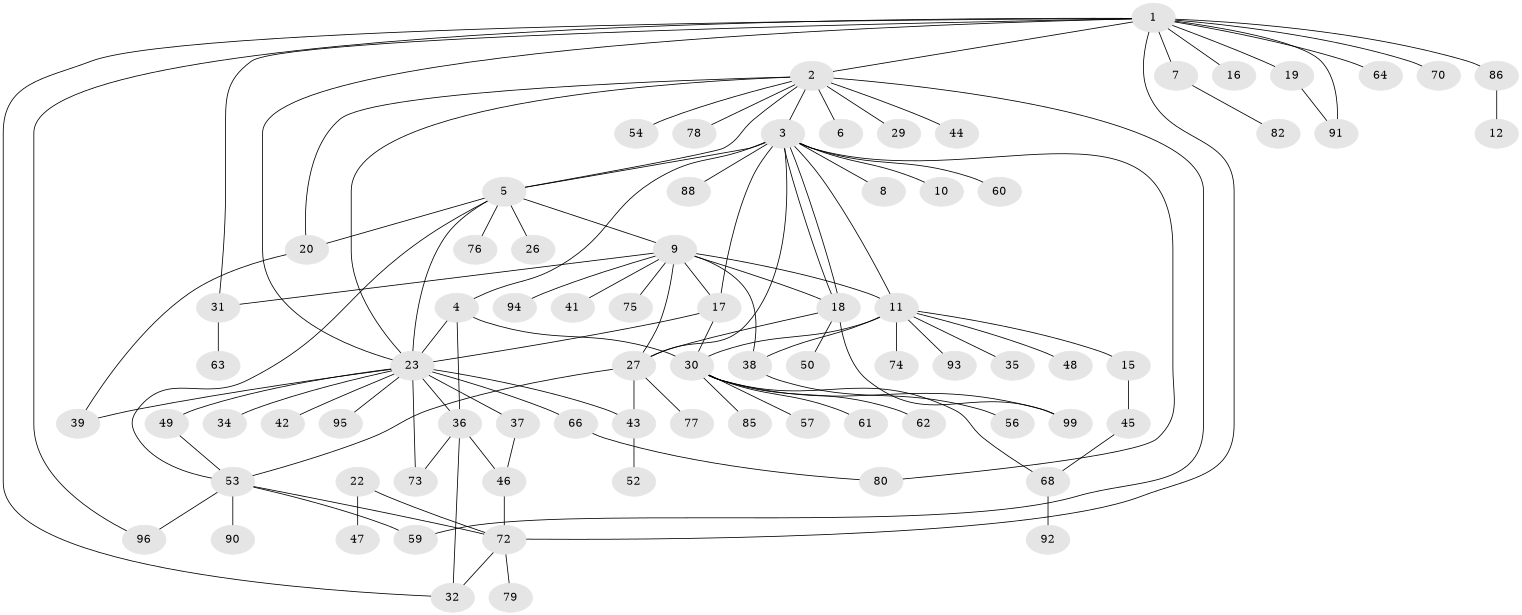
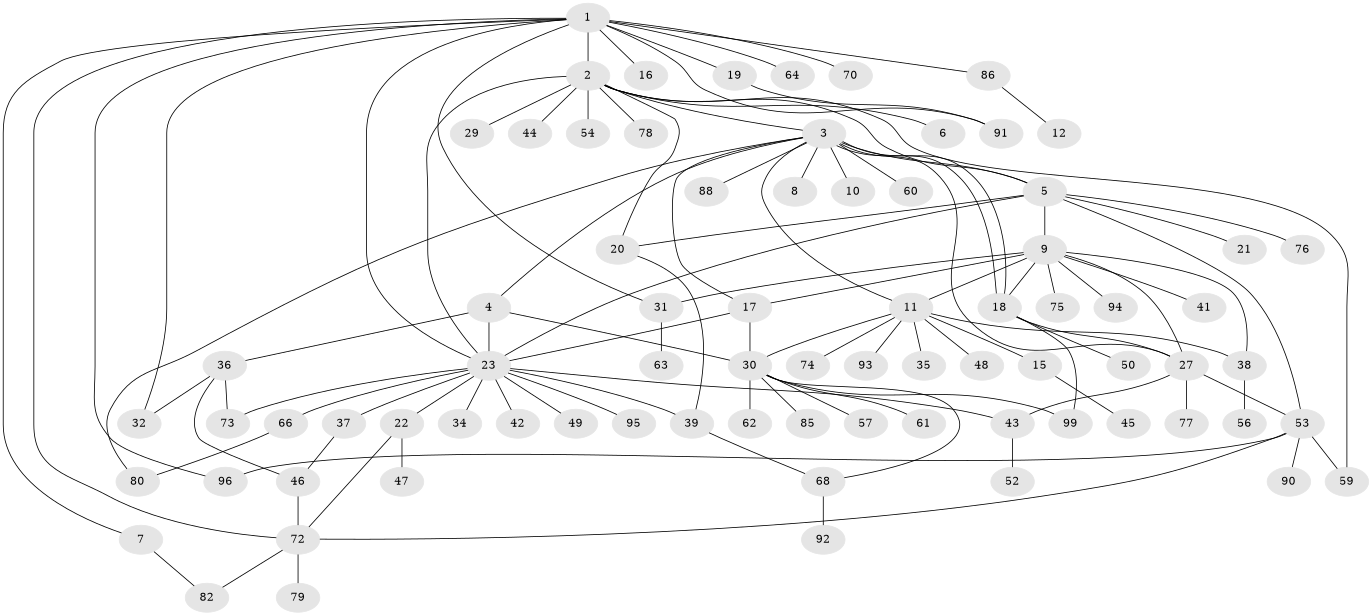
node "26": label "26" -> "21"
edge "23" -- "36": now "23" -- "22"
edge "45" -- "68": now "39" -- "68"
edge "49" -- "53": removed
edge "72" -- "32": now "72" -- "82"
